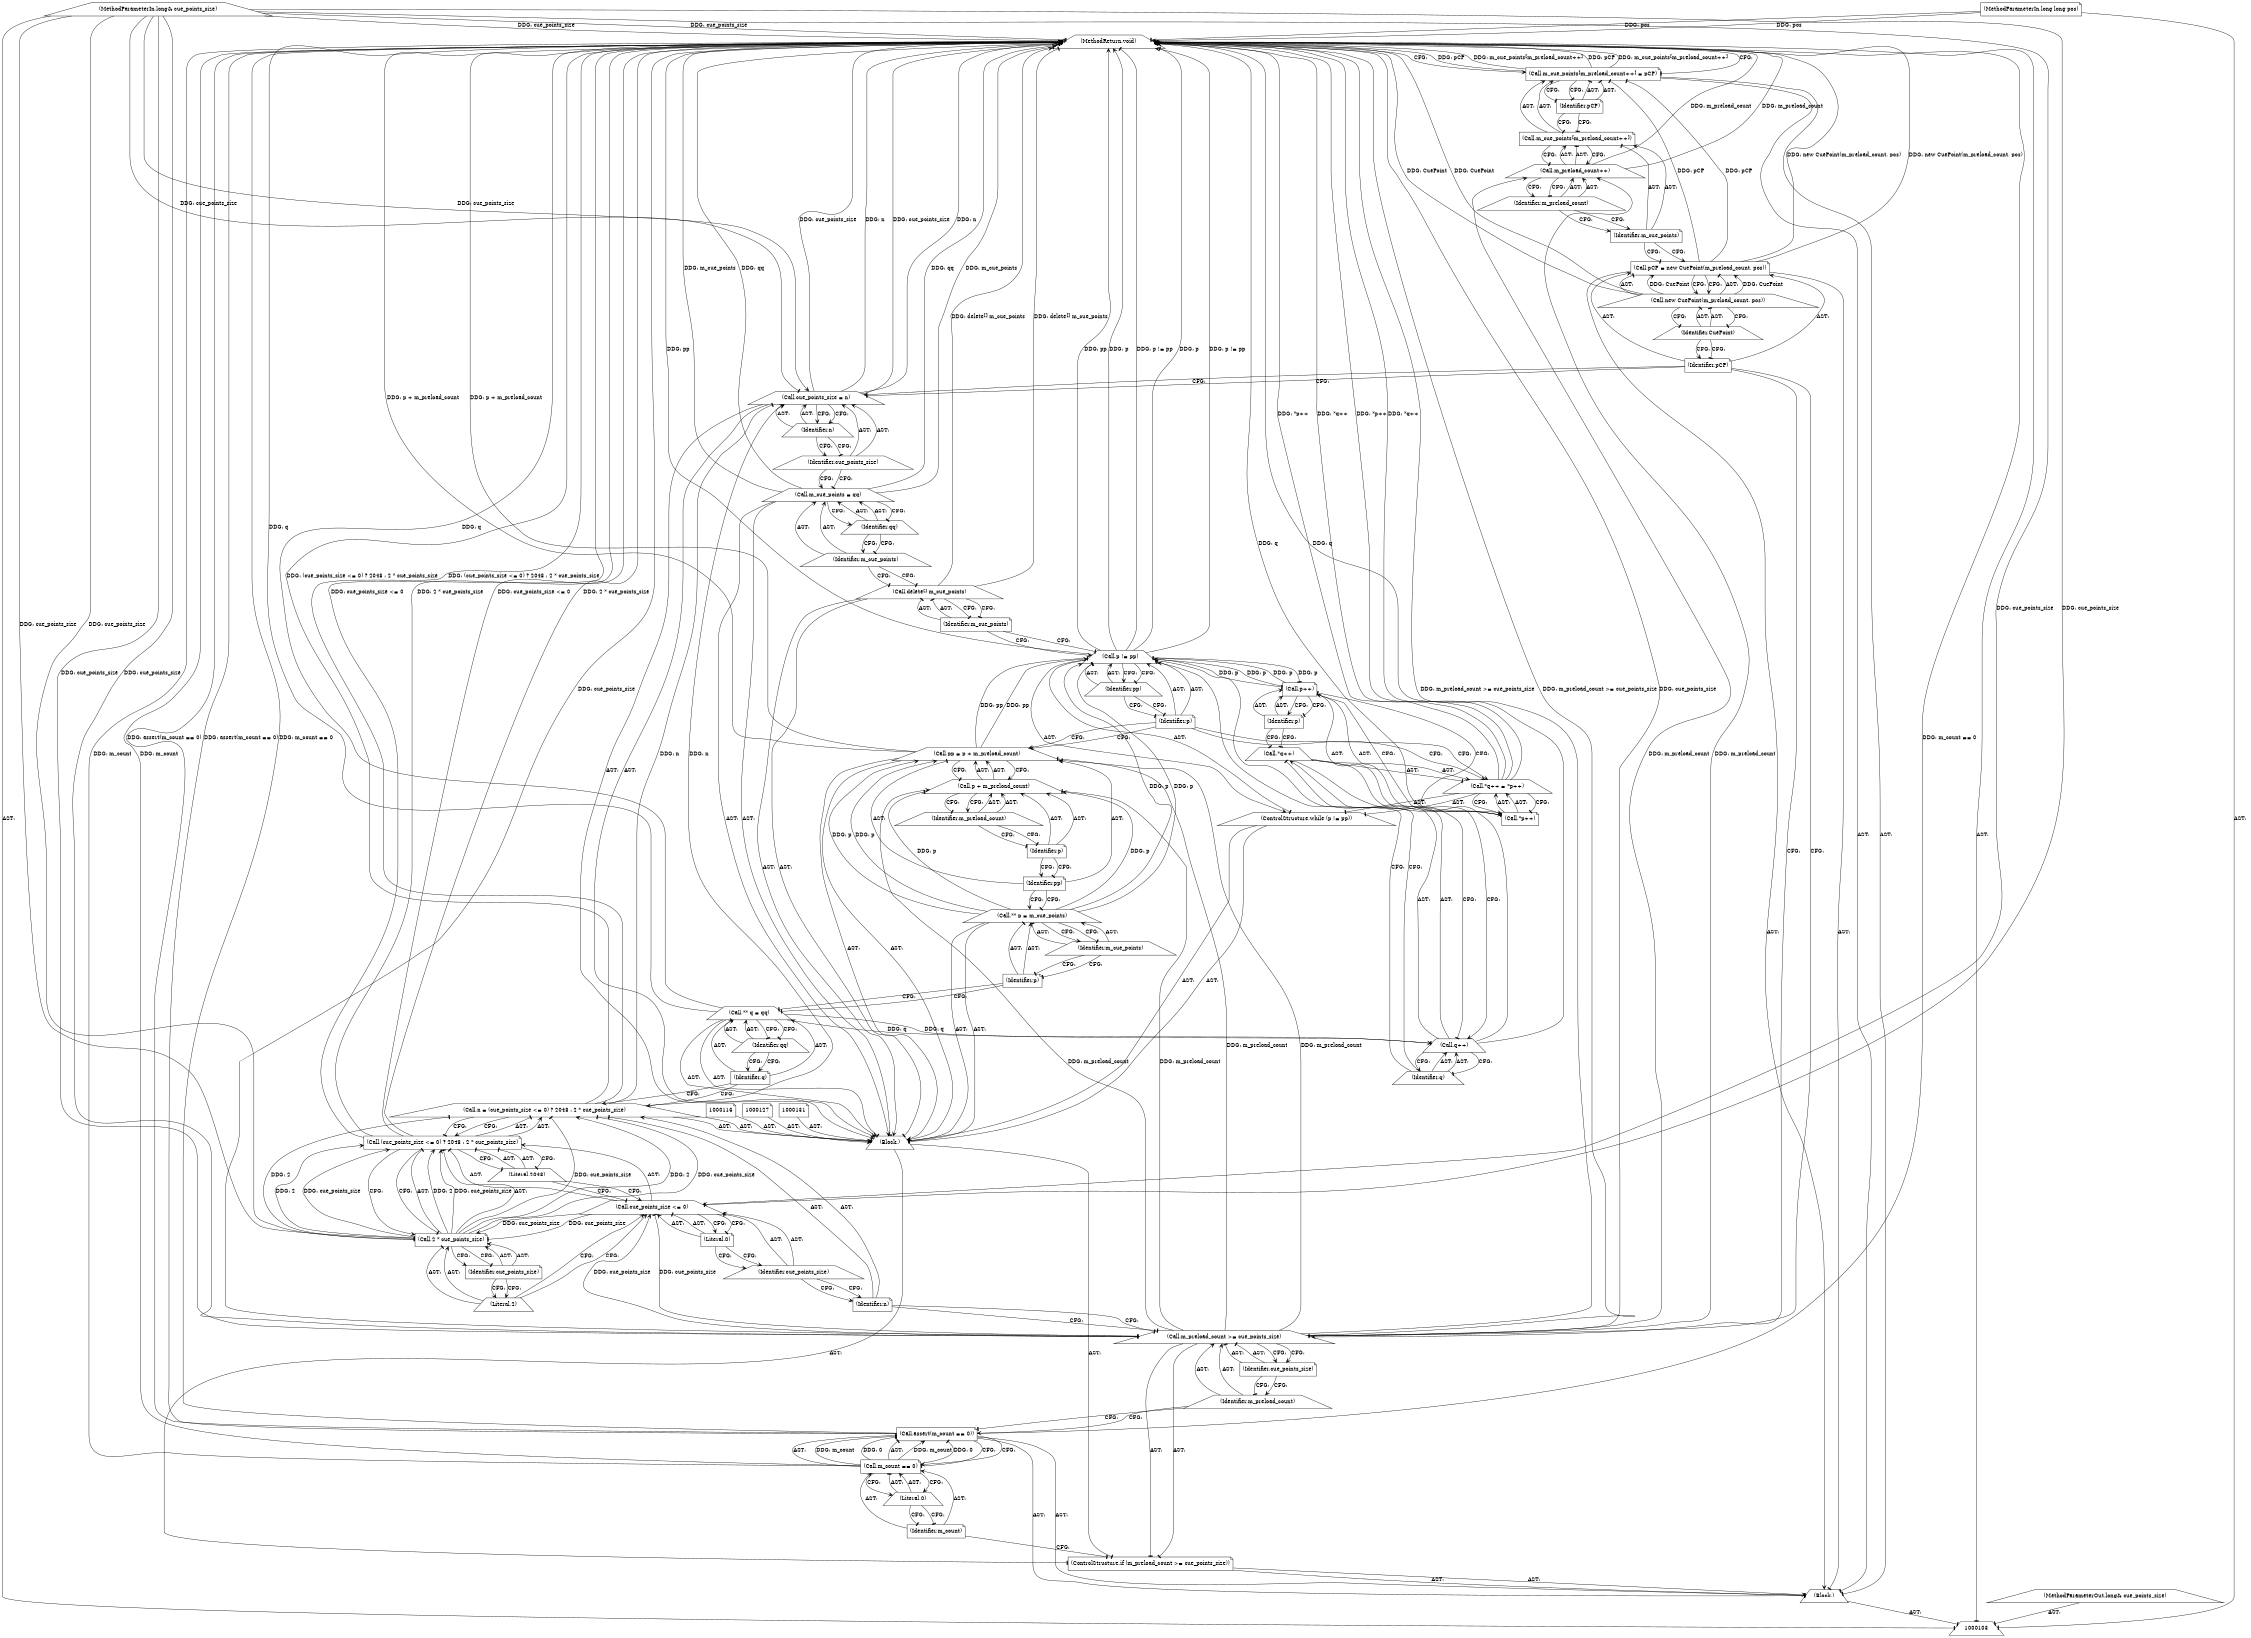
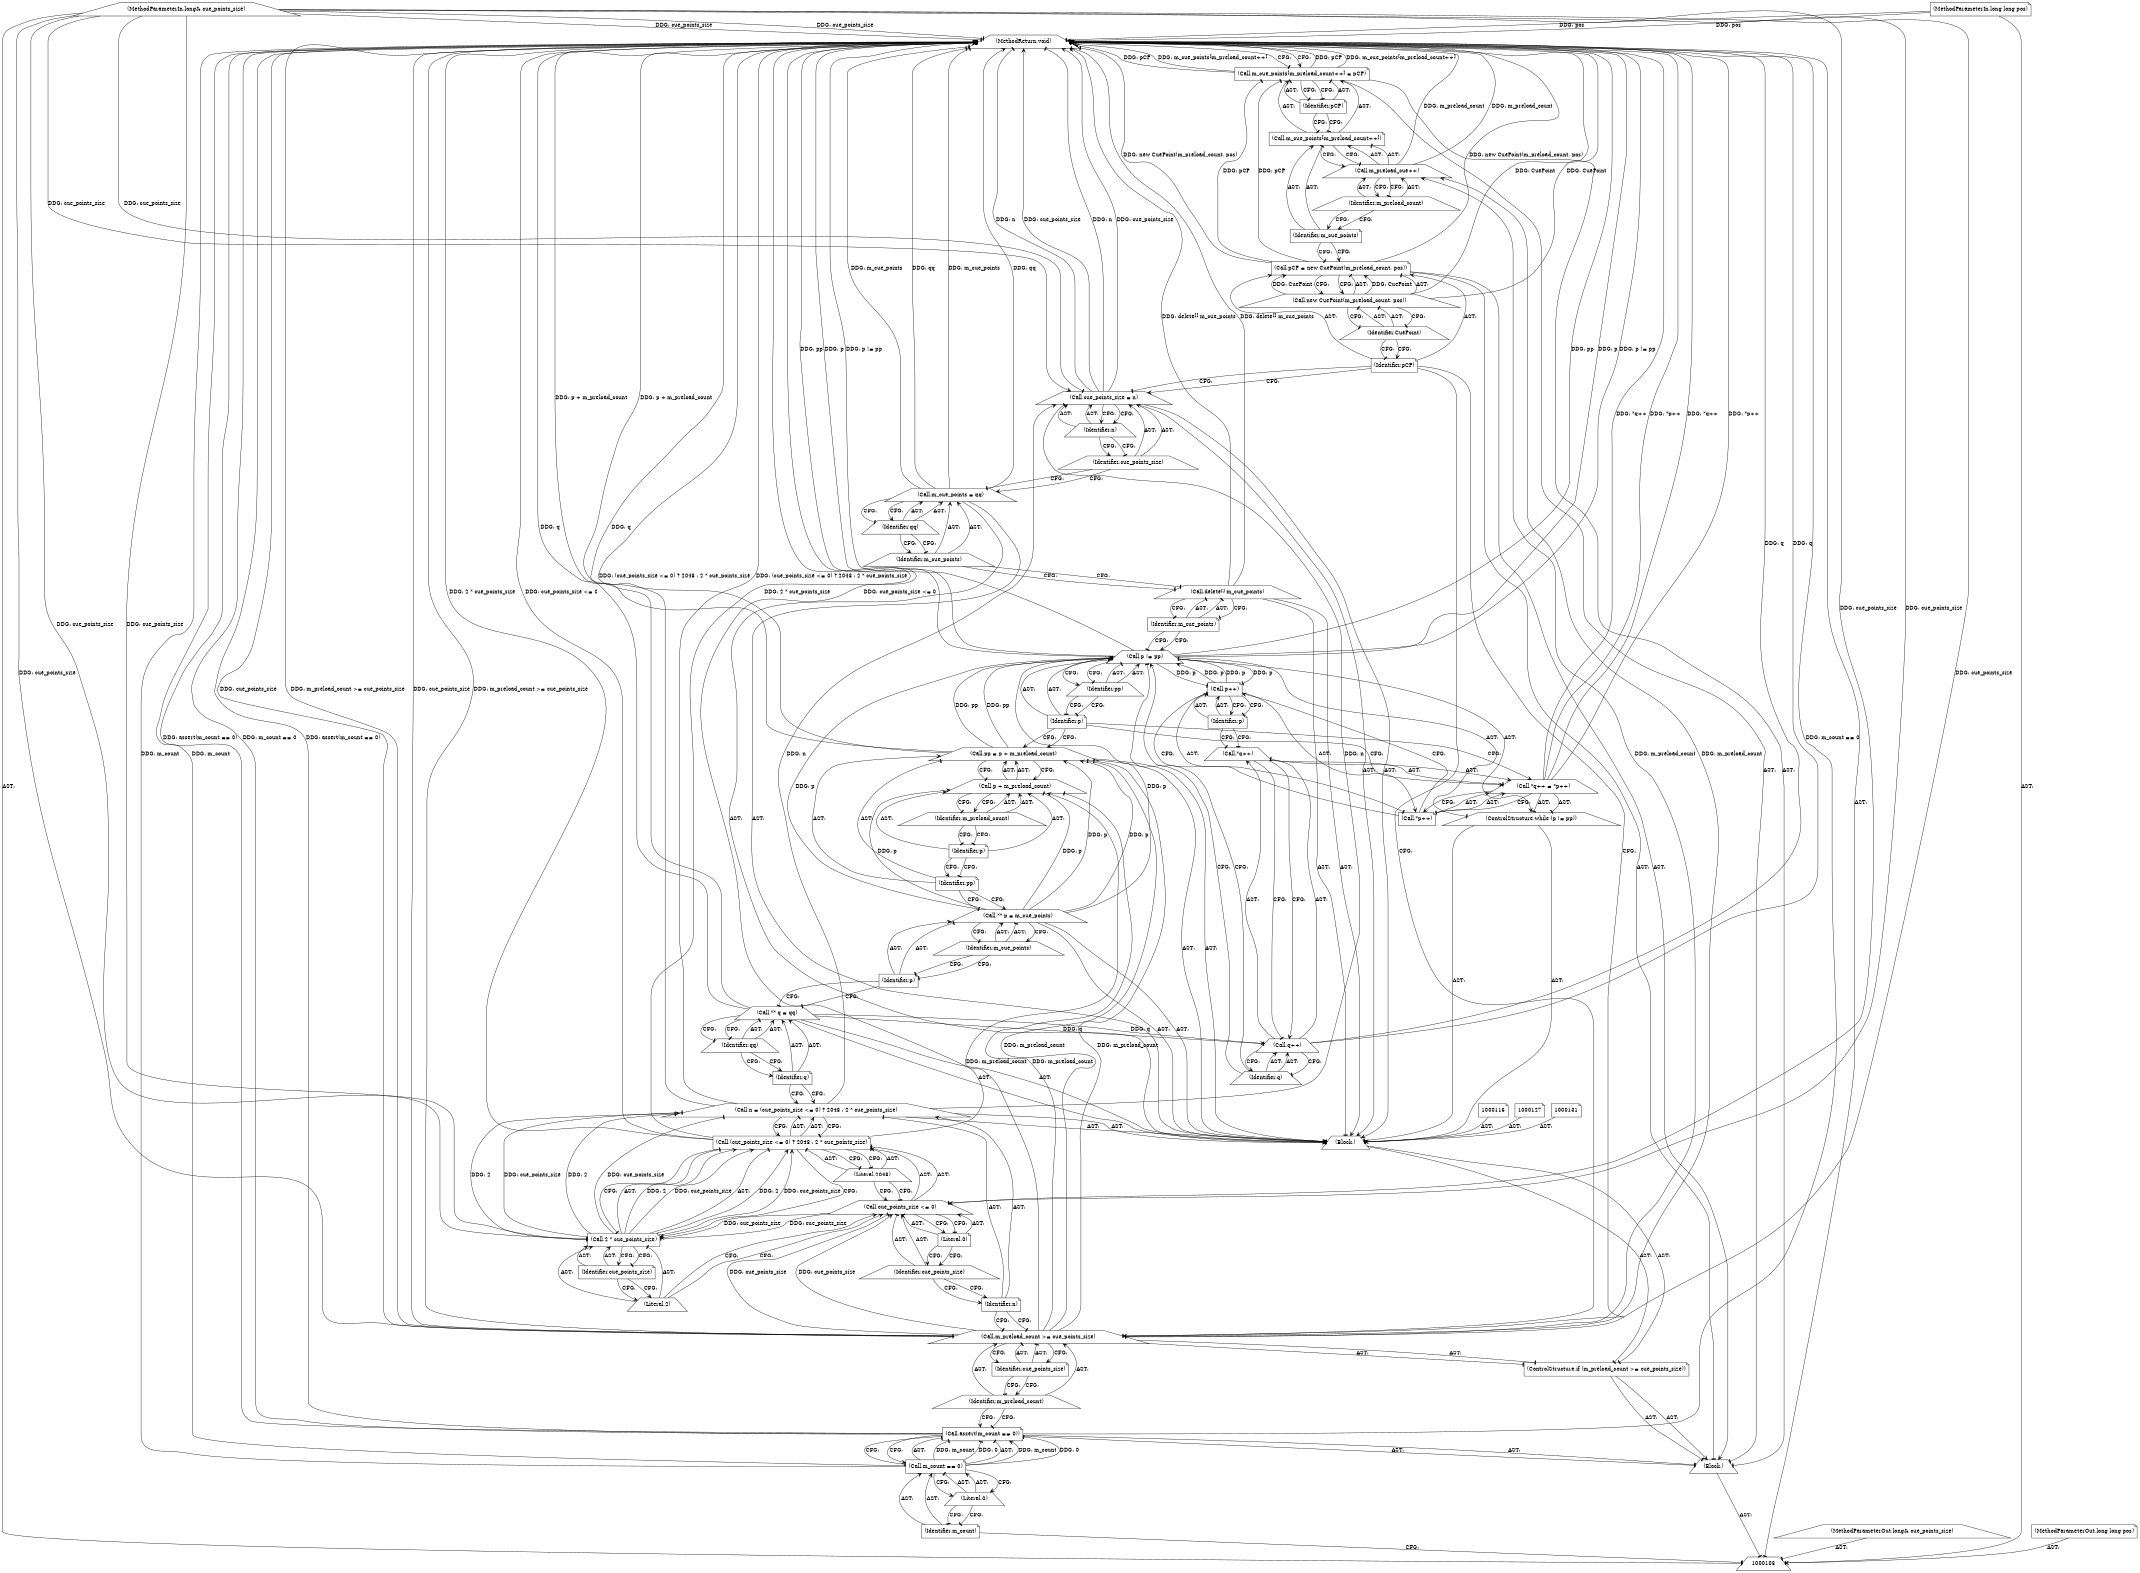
node "(Call,m_preload_count++)": label "(Call,m_preload_count++)" -> "(Call,m_preload_cue++)"
node "(MethodParameterOut,long long pos)": added
edge "(Identifier,m_count)" -> "(ControlStructure,if (m_preload_count >= cue_points_size))": now "(Identifier,m_count)" -> "1000103"
